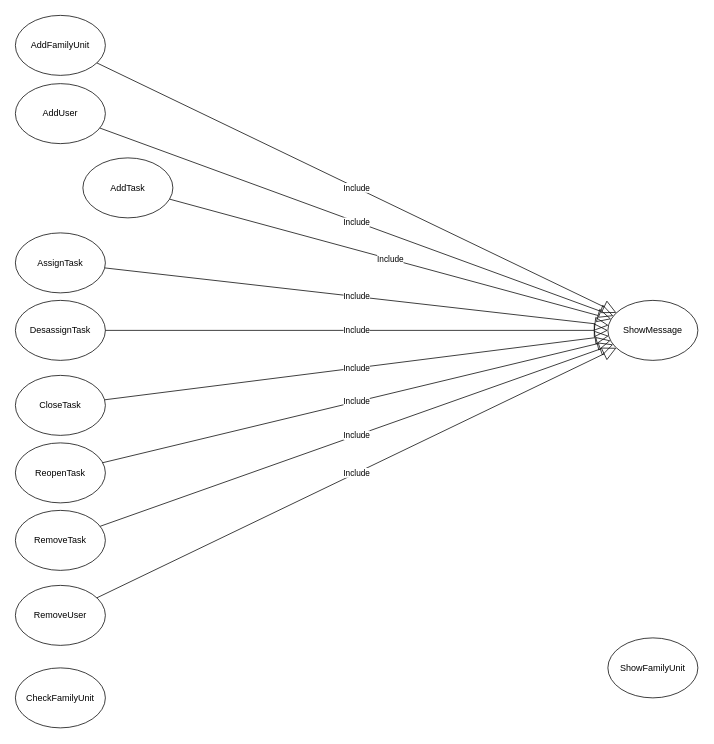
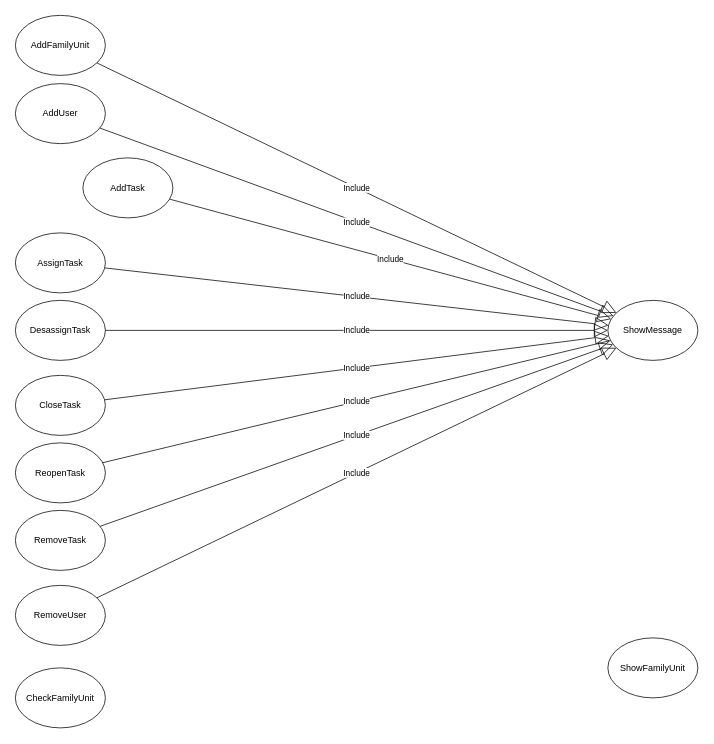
edge "ReopenTask" -> "ShowMessage": arrowhead block -> open
